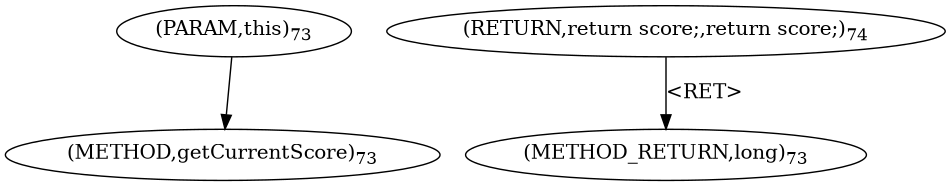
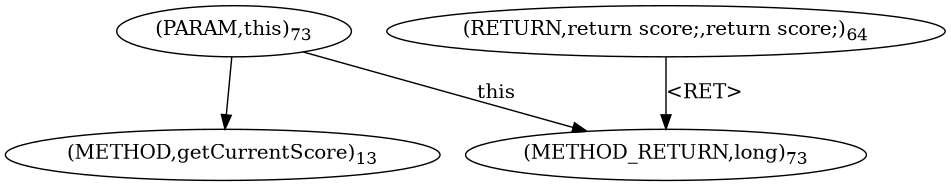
node "(RETURN,return score;,return score;)": text "74" -> "64"
edge "(PARAM,this)" -> "(METHOD_RETURN,long)": added, label "this"
node "(METHOD,getCurrentScore)": text "73" -> "13"
